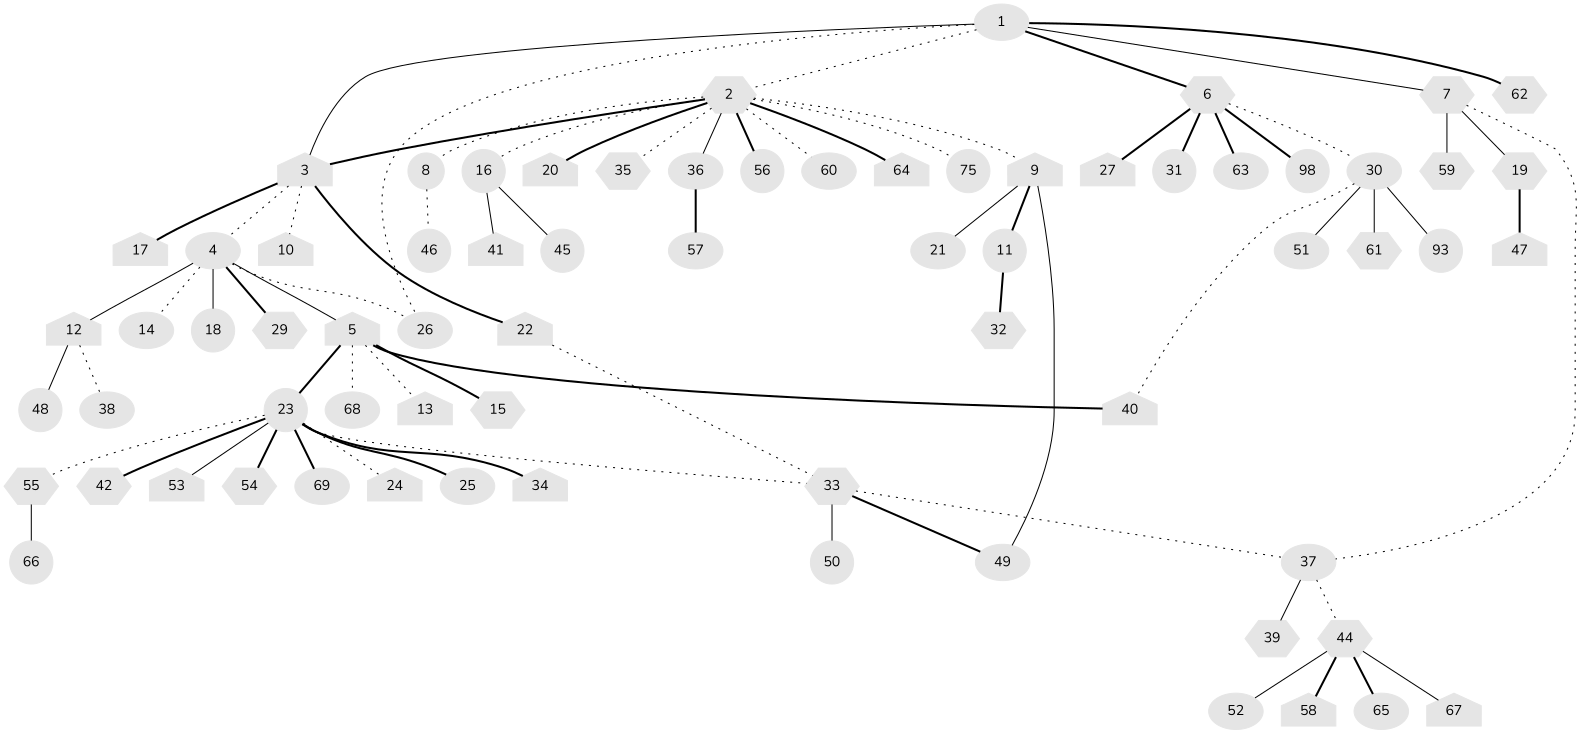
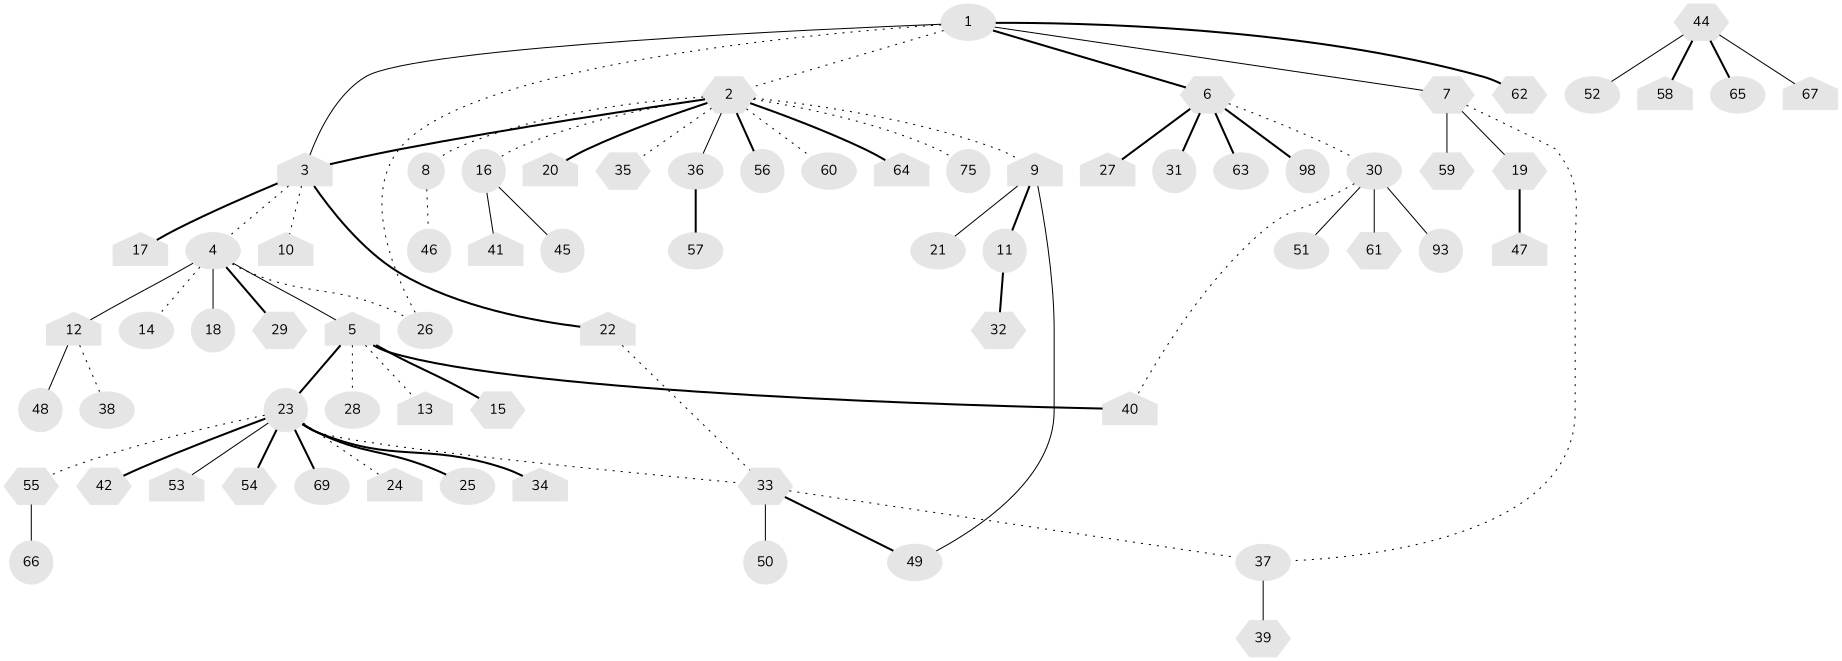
node "68": label "68" -> "28"
edge "37" -- "44": removed
